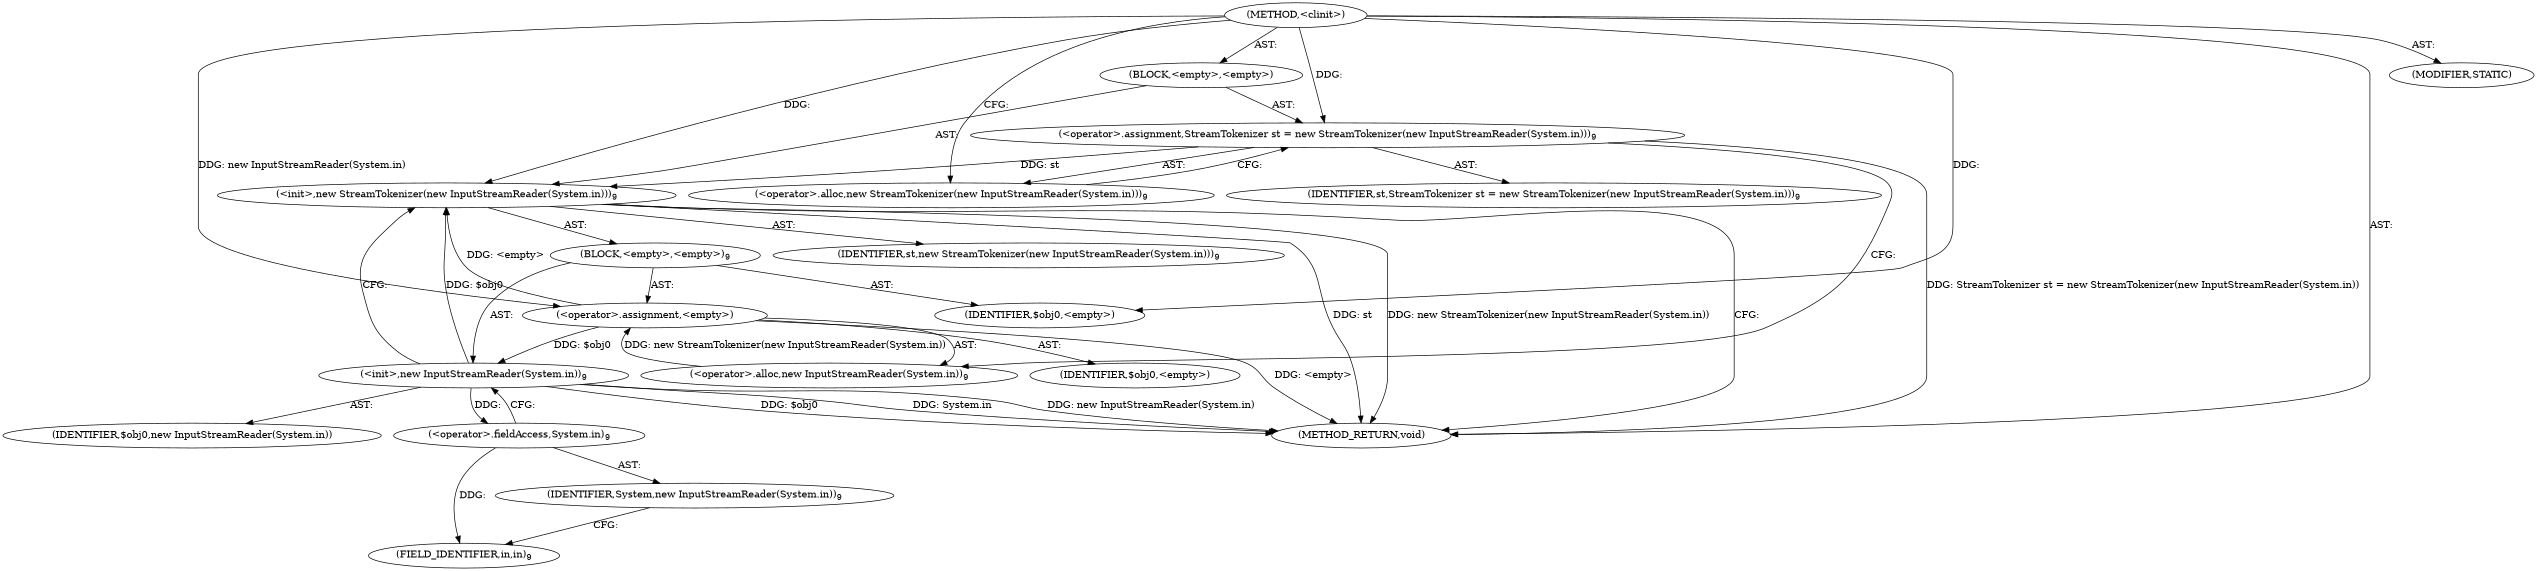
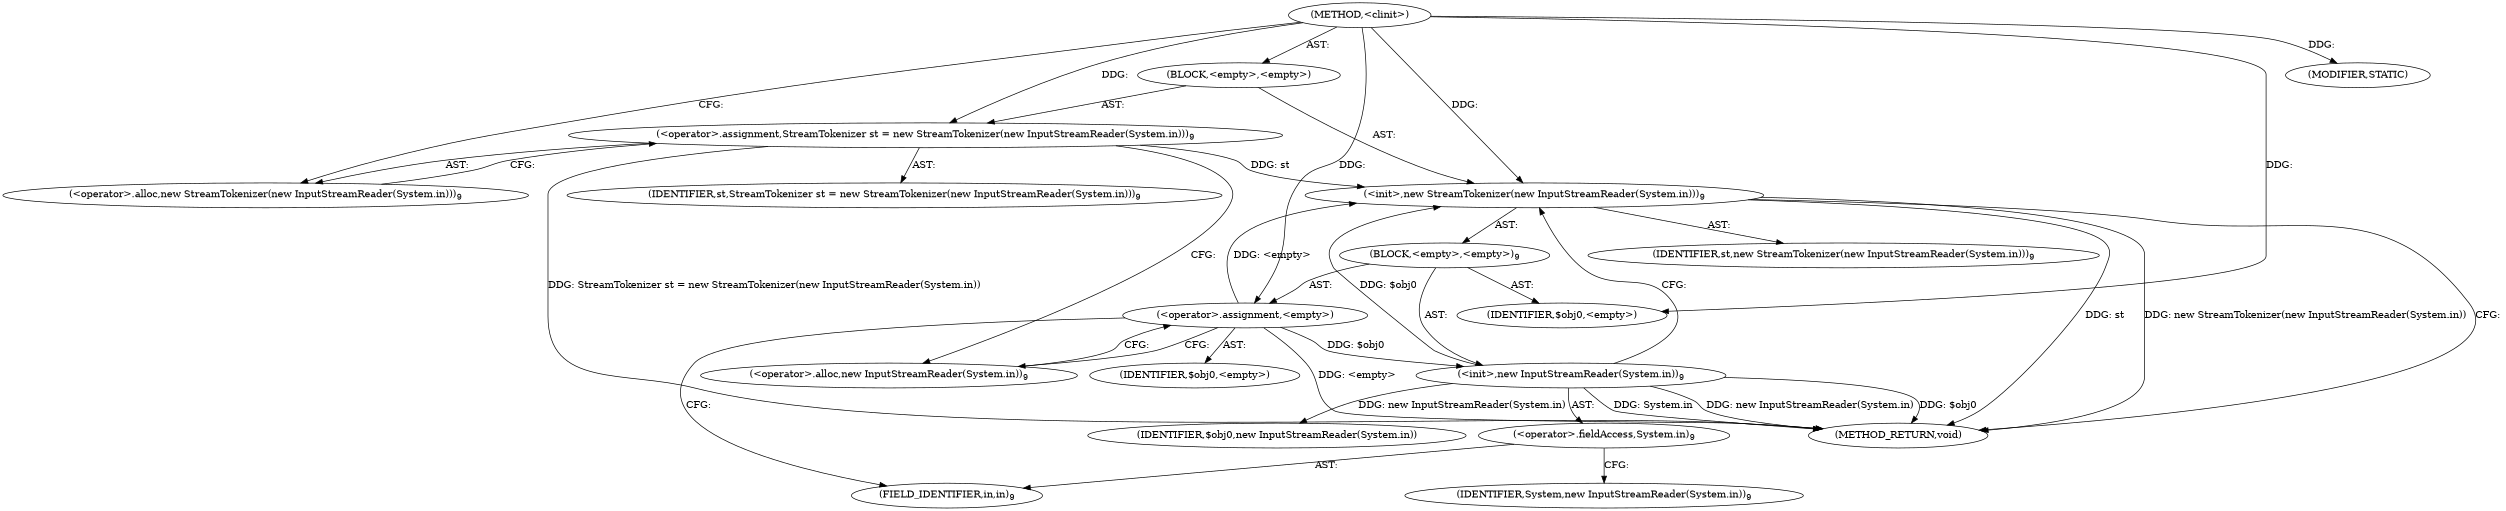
edge "(METHOD,<clinit>)" -> "(MODIFIER,STATIC)": label "AST: " -> "DDG: "
edge "(METHOD,<clinit>)" -> "(<operator>.assignment,<empty>)": label "DDG: new InputStreamReader(System.in)" -> "DDG: "
edge "(METHOD,<clinit>)" -> "(METHOD_RETURN,void)": removed, label "AST:"
edge "(<operator>.alloc,new InputStreamReader(System.in))" -> "(<operator>.assignment,<empty>)": label "DDG: new StreamTokenizer(new InputStreamReader(System.in))" -> "CFG: "
edge "(<operator>.assignment,<empty>)" -> "(<operator>.alloc,new InputStreamReader(System.in))": label "AST: " -> "CFG: "
edge "(<init>,new InputStreamReader(System.in))" -> "(IDENTIFIER,$obj0,new InputStreamReader(System.in))": label "AST: " -> "DDG: new InputStreamReader(System.in)"
edge "(<init>,new InputStreamReader(System.in))" -> "(<operator>.fieldAccess,System.in)": label "DDG: " -> "AST: "
edge "(<operator>.fieldAccess,System.in)" -> "(<init>,new InputStreamReader(System.in))": removed, label "CFG:"
edge "(<operator>.fieldAccess,System.in)" -> "(IDENTIFIER,System,new InputStreamReader(System.in))": label "AST: " -> "CFG: "
edge "(<operator>.fieldAccess,System.in)" -> "(FIELD_IDENTIFIER,in,in)": label "DDG: " -> "AST: "
edge "(IDENTIFIER,System,new InputStreamReader(System.in))" -> "(FIELD_IDENTIFIER,in,in)": now "(<operator>.assignment,<empty>)" -> "(FIELD_IDENTIFIER,in,in)"
